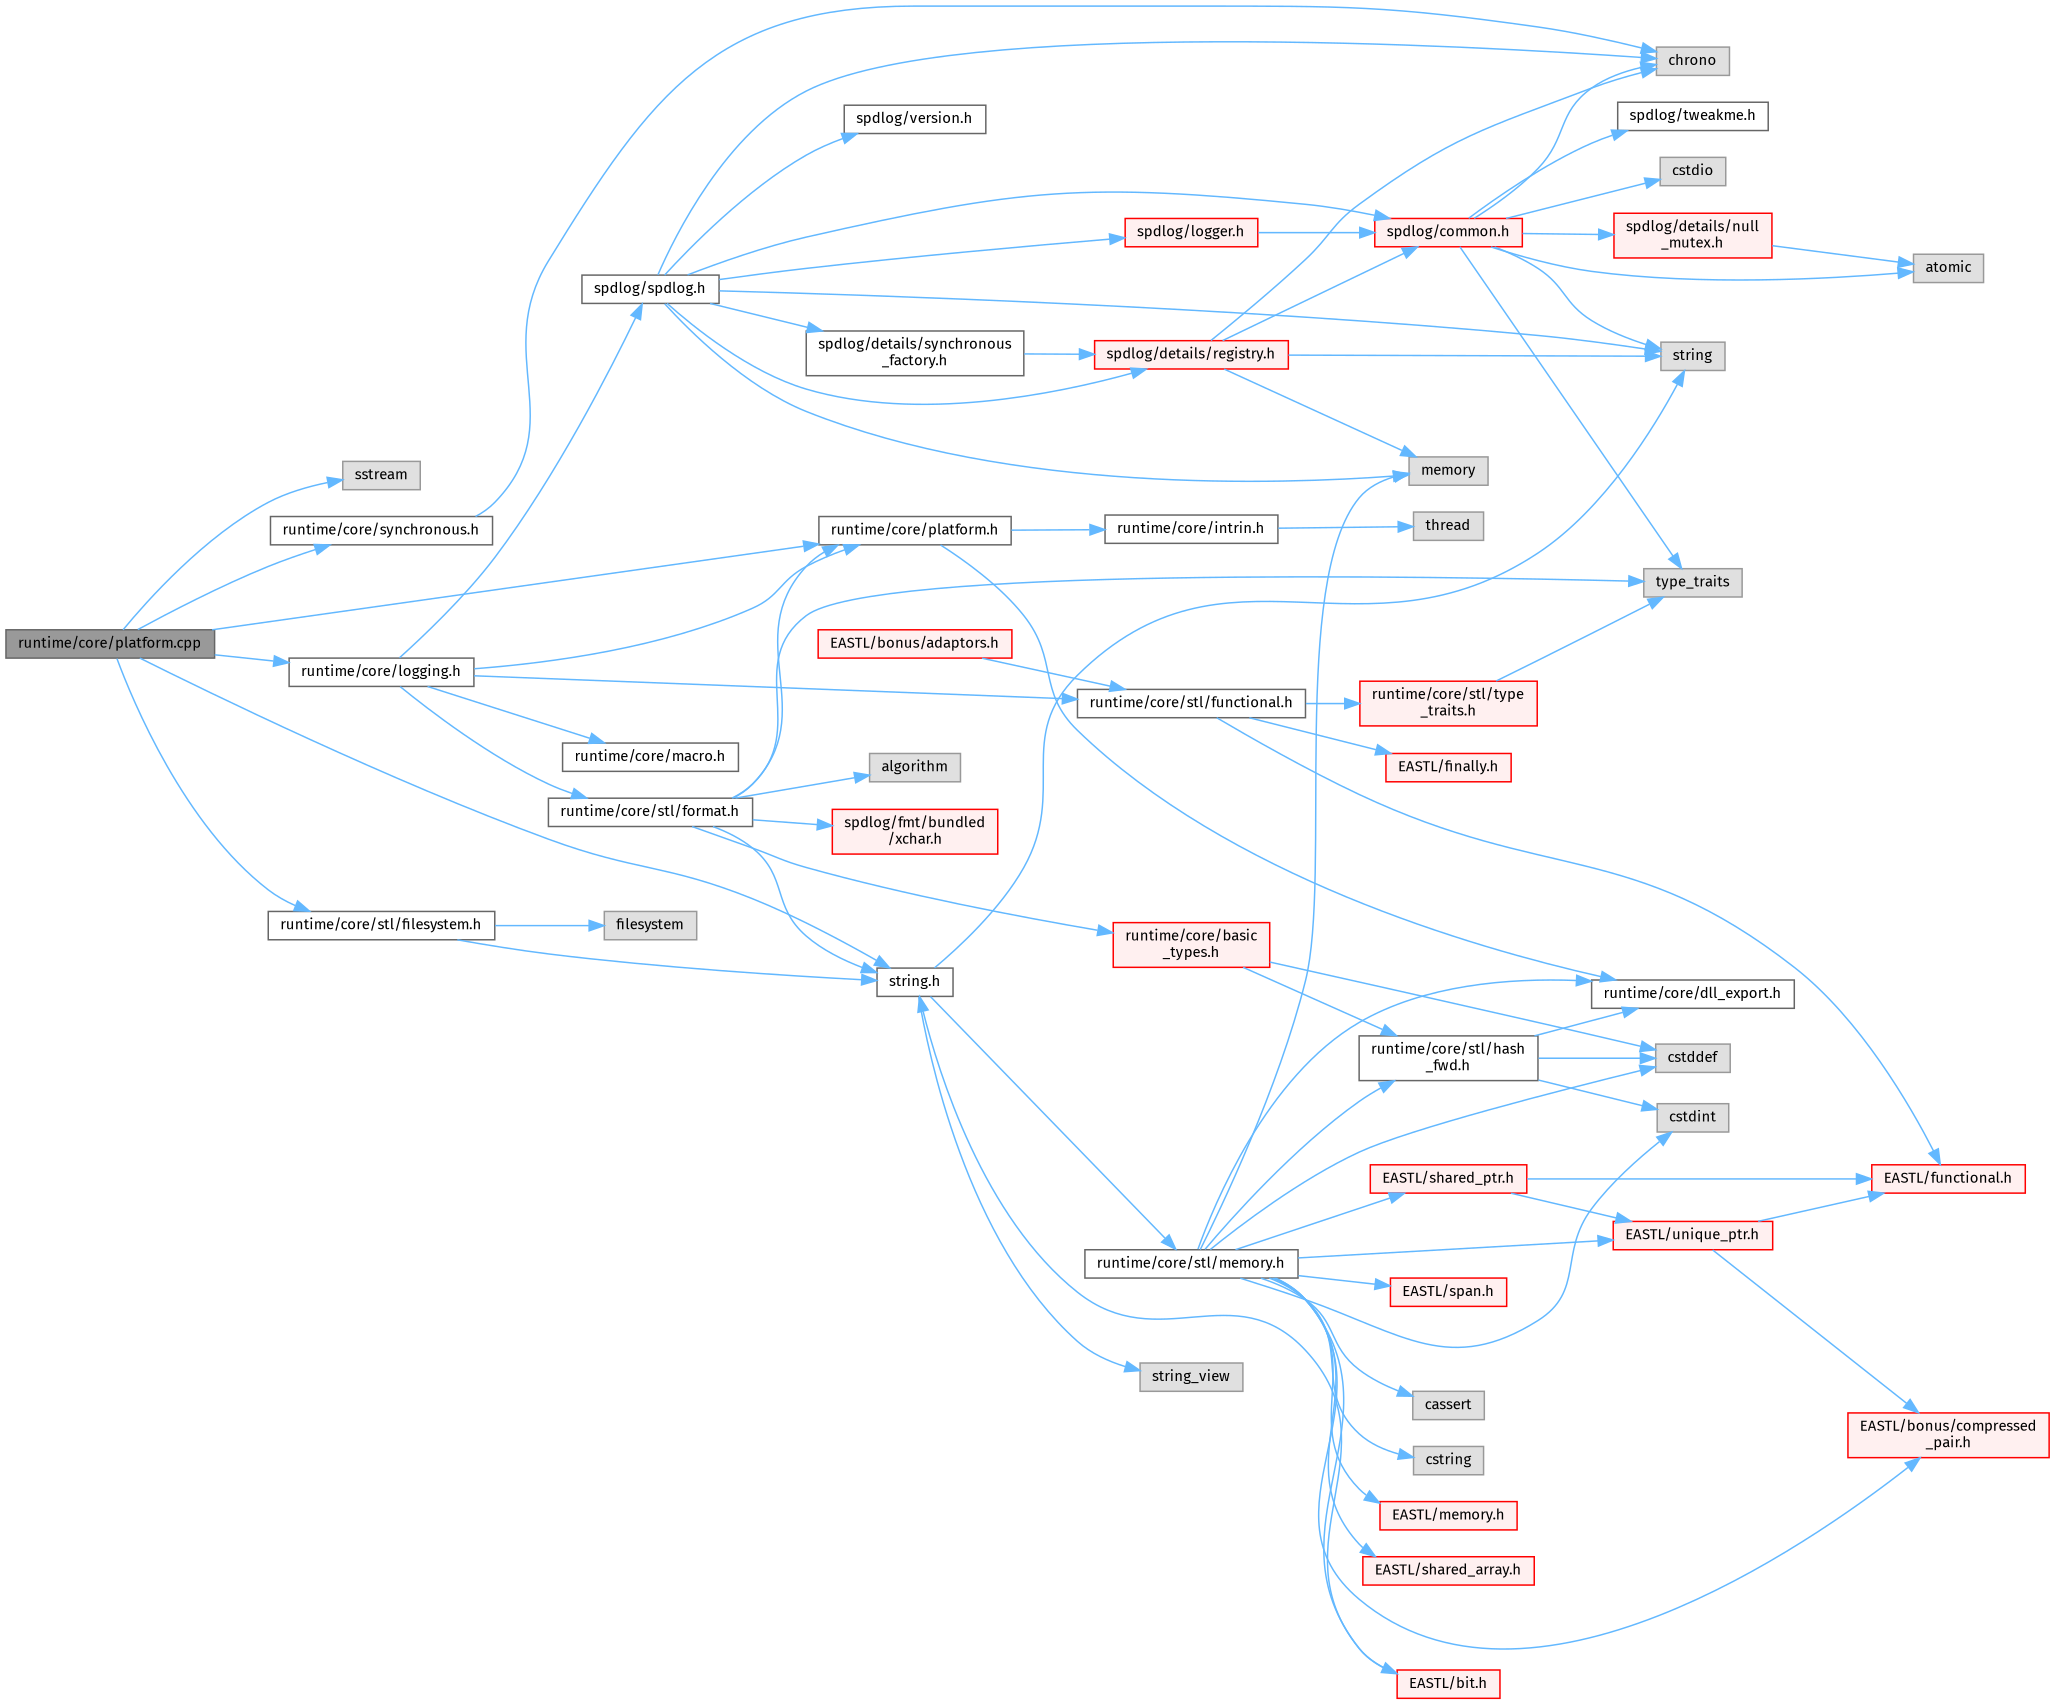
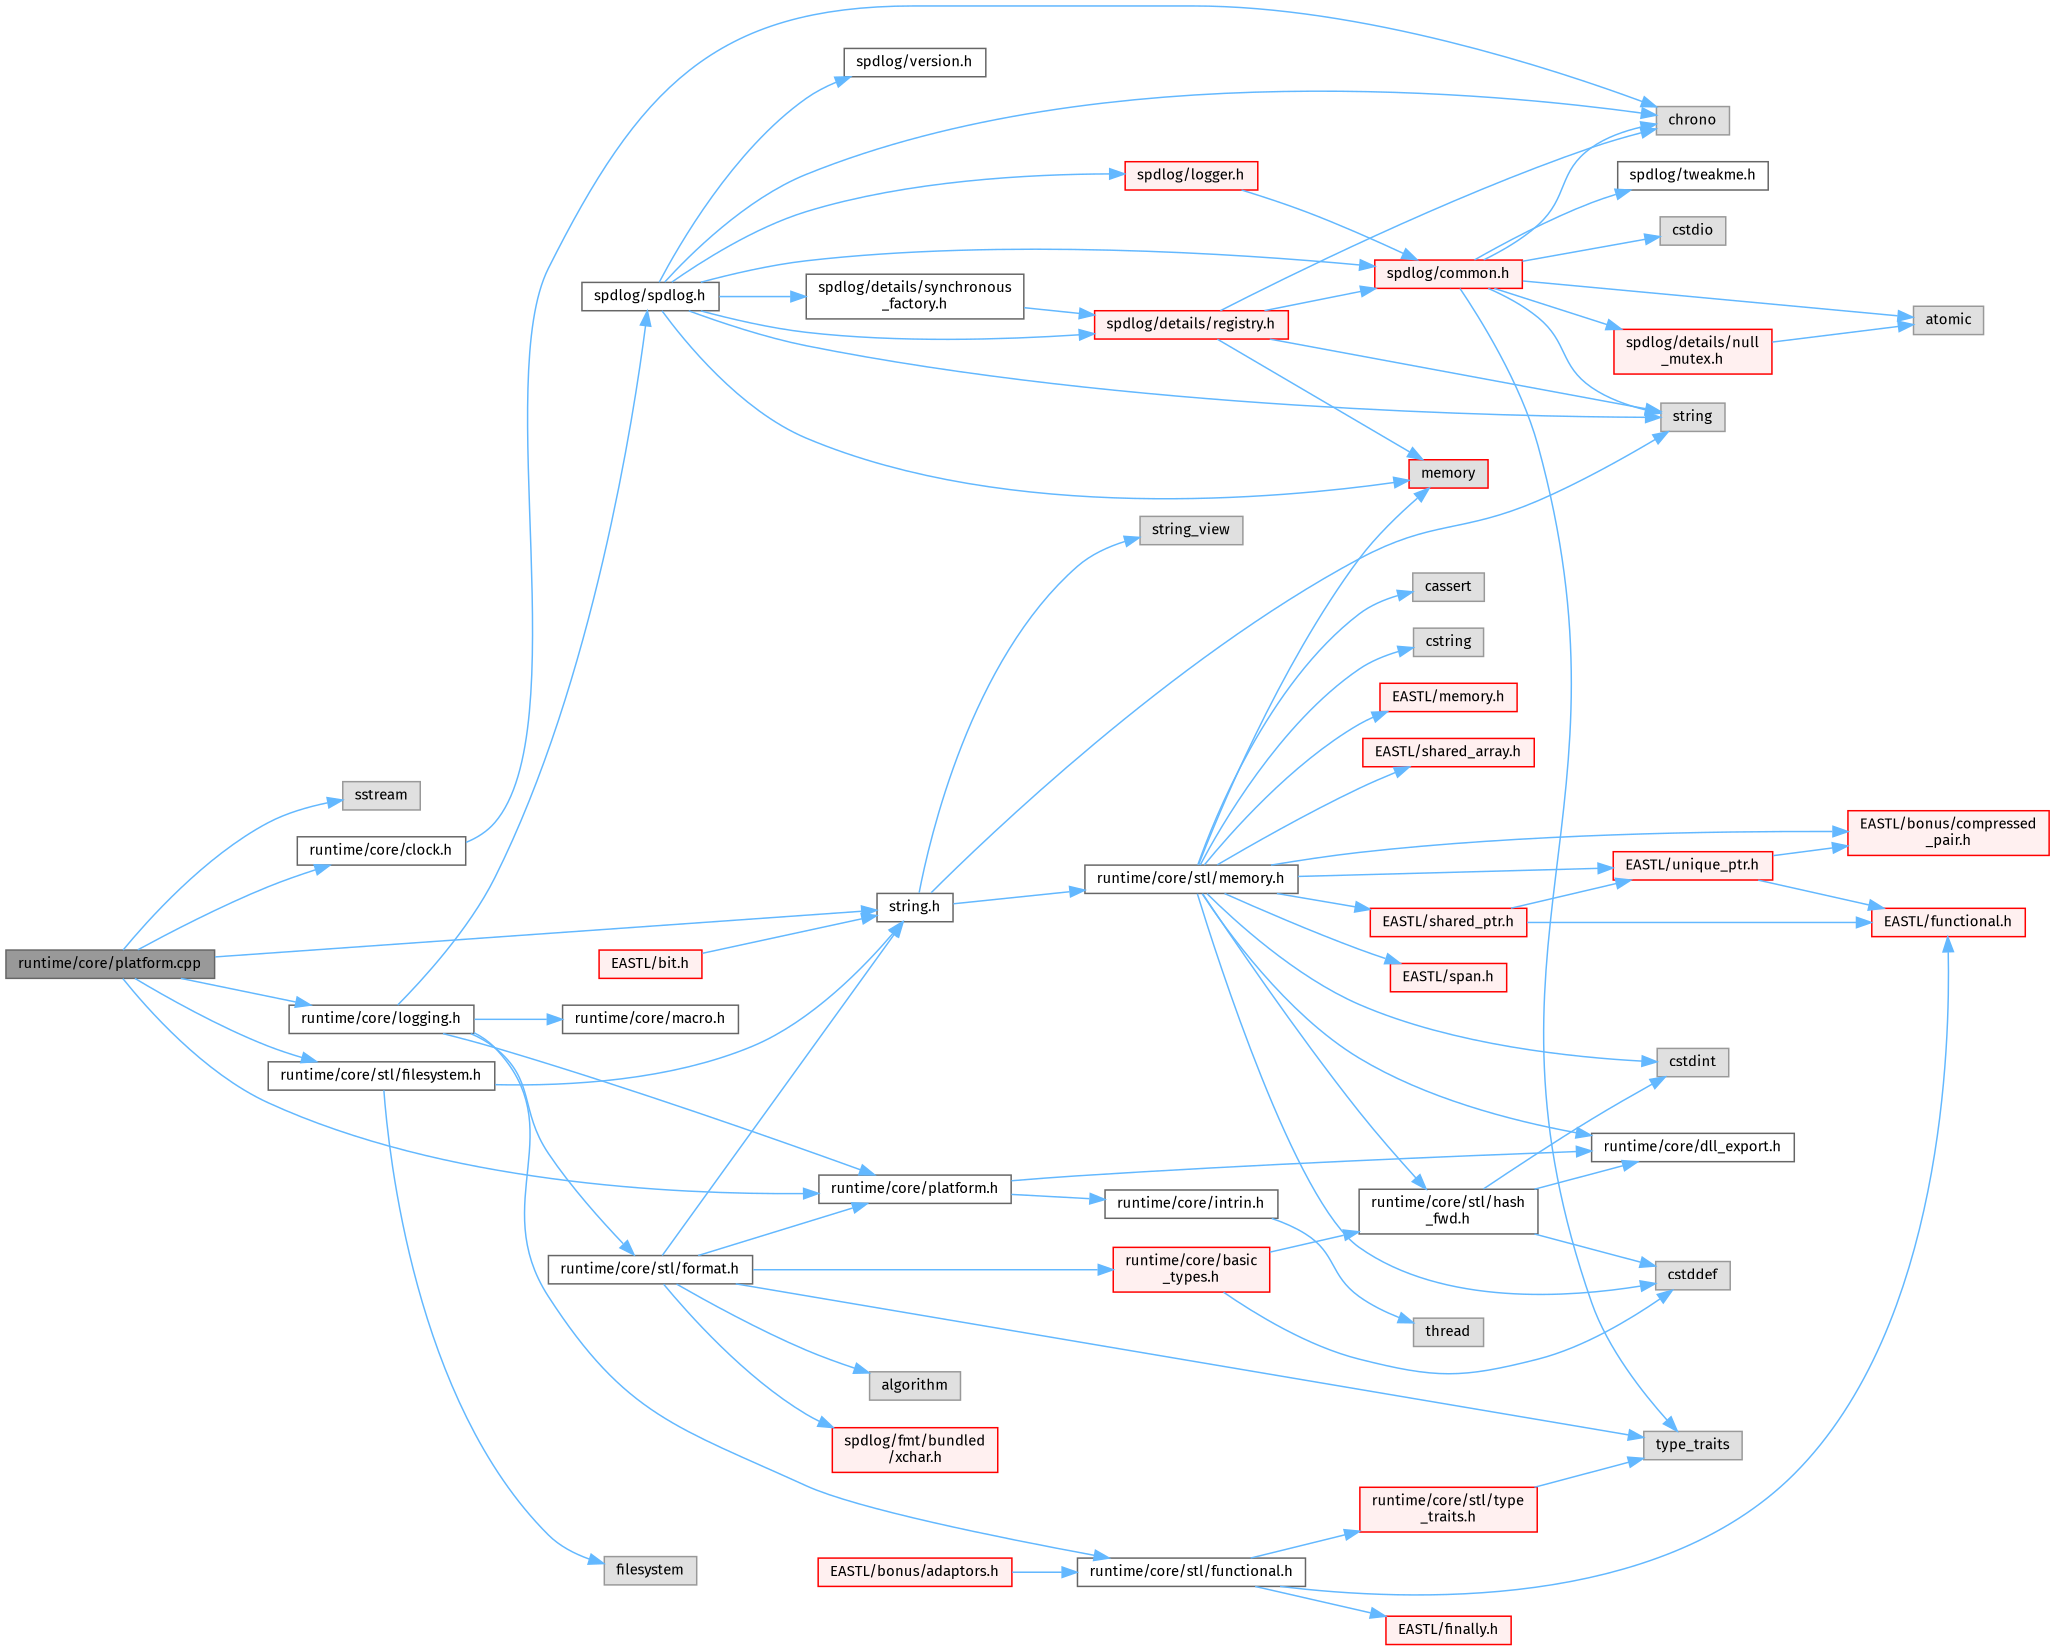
node "memory": color grey60 -> red
node "runtime/core/synchronous.h": label "runtime/core/synchronous.h" -> "runtime/core/clock.h"
edge "runtime/core/stl/memory.h" -> "EASTL/bit.h": removed
